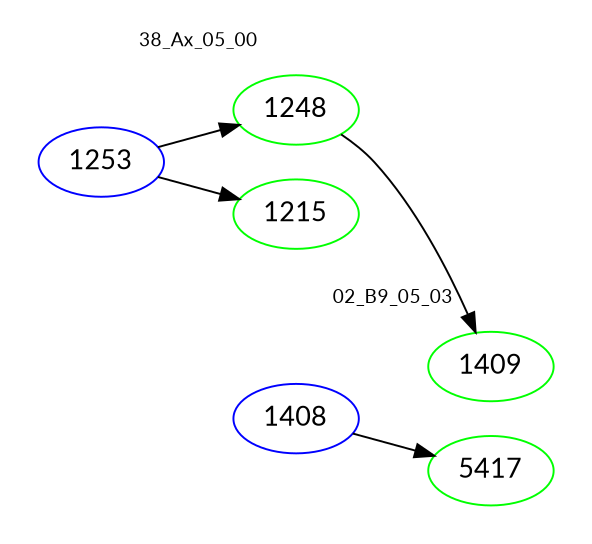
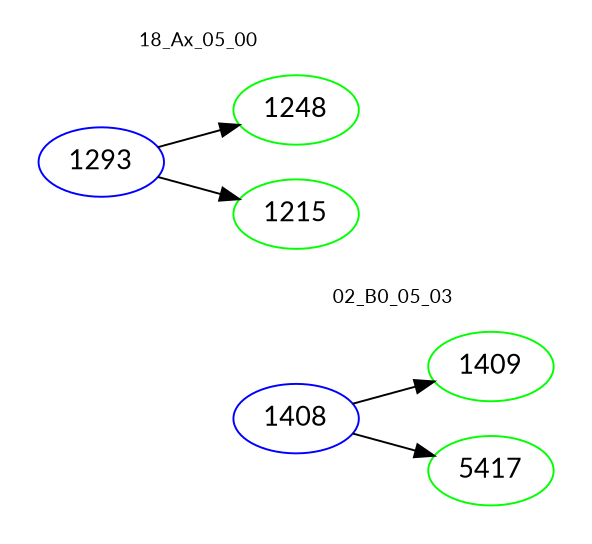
cluster "38_Ax_05_00": label "38_Ax_05_00" -> "18_Ax_05_00"
node "1253": label "1253" -> "1293"
edge "1248" -> "1409": now "1408" -> "1409"
cluster "02_B9_05_03": label "02_B9_05_03" -> "02_B0_05_03"
